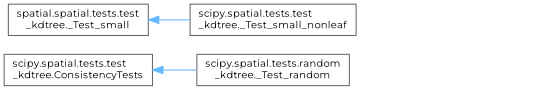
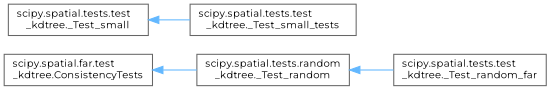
node "spatial.spatial.tests.test _kdtree._Test_small": label "spatial.spatial.tests.test _kdtree._Test_small" -> "scipy.spatial.tests.test _kdtree._Test_small"
node "scipy.spatial.tests.test _kdtree._Test_small_nonleaf": label "scipy.spatial.tests.test _kdtree._Test_small_nonleaf" -> "scipy.spatial.tests.test _kdtree._Test_small_tests"
node "scipy.spatial.tests.test _kdtree.ConsistencyTests": label "scipy.spatial.tests.test _kdtree.ConsistencyTests" -> "scipy.spatial.far.test _kdtree.ConsistencyTests"
node "scipy.spatial.tests.test _kdtree._Test_random_far": added
